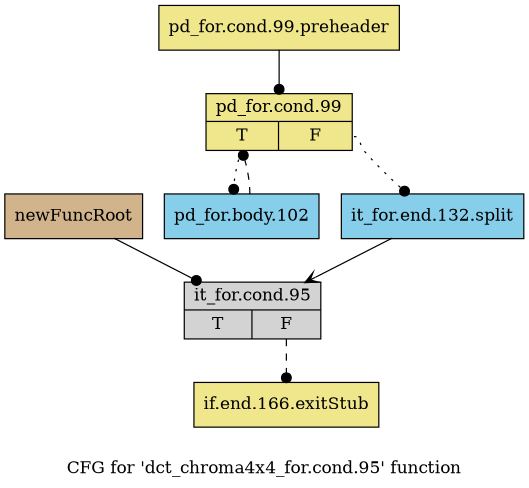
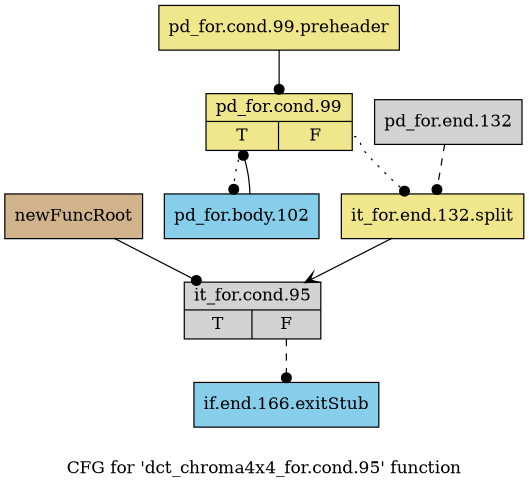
node "pd_for.end.132": added
edge "pd_for.body.102" -> "pd_for.cond.99": style dashed -> solid
node "it_for.end.132.split": fillcolor skyblue -> khaki
node "if.end.166.exitStub": fillcolor khaki -> skyblue
